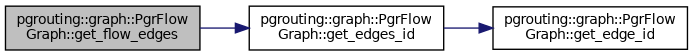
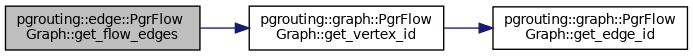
node "pgrouting::graph::PgrFlow Graph::get_flow_edges": label "pgrouting::graph::PgrFlow Graph::get_flow_edges" -> "pgrouting::edge::PgrFlow Graph::get_flow_edges"
node "pgrouting::graph::PgrFlow Graph::get_edges_id": label "pgrouting::graph::PgrFlow Graph::get_edges_id" -> "pgrouting::graph::PgrFlow Graph::get_vertex_id"
